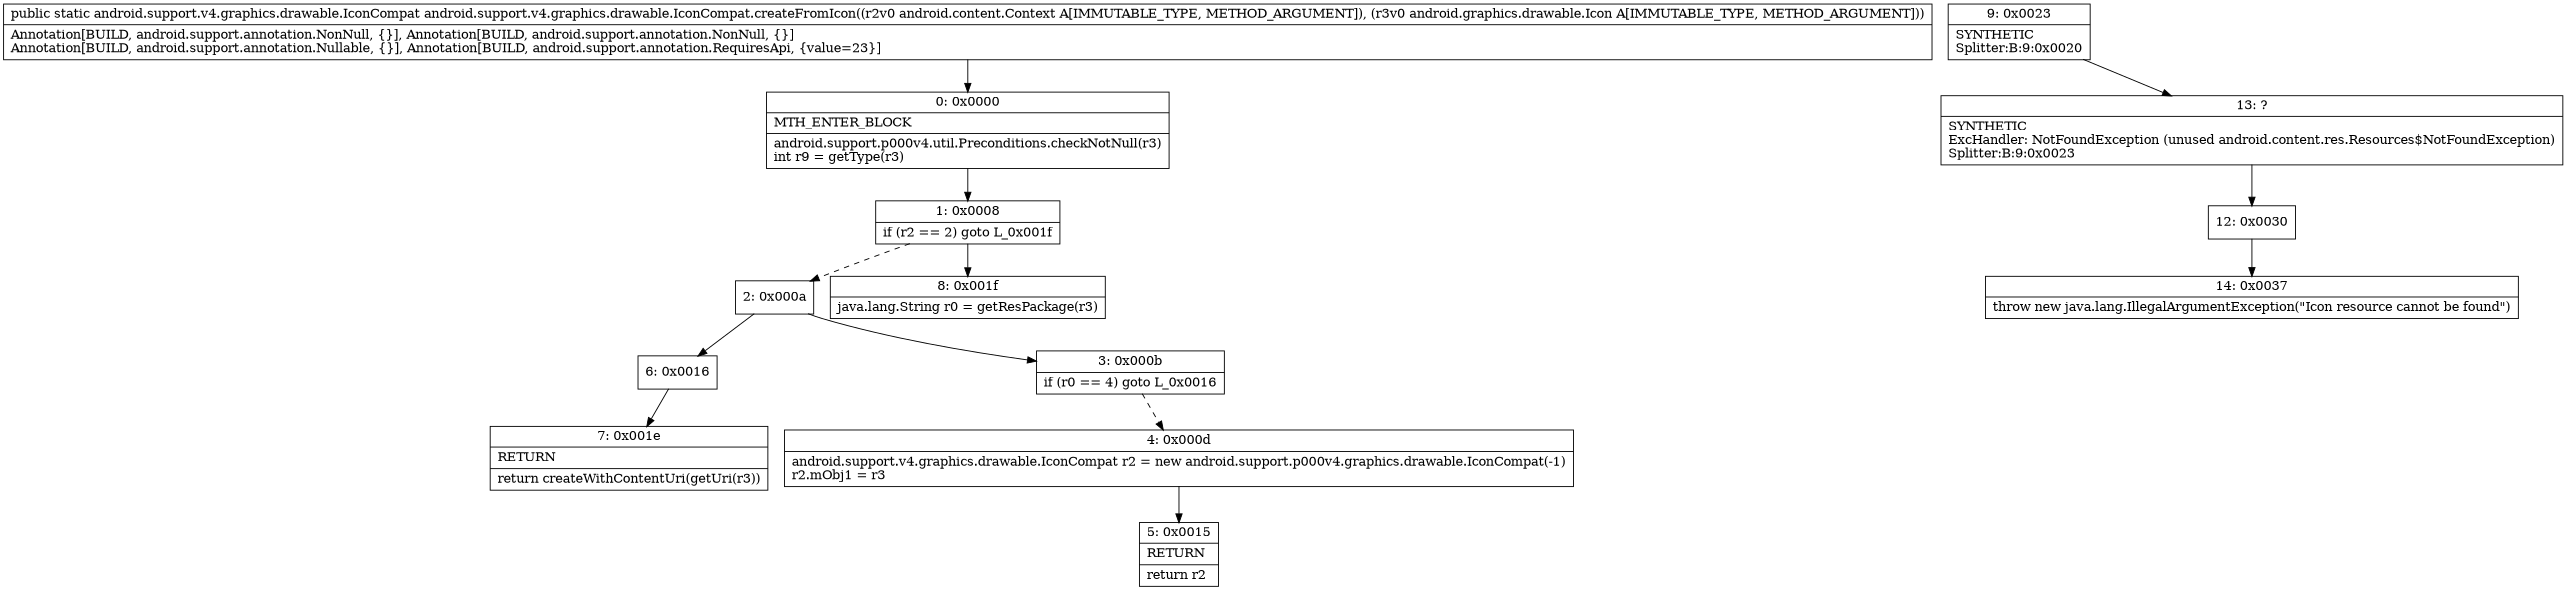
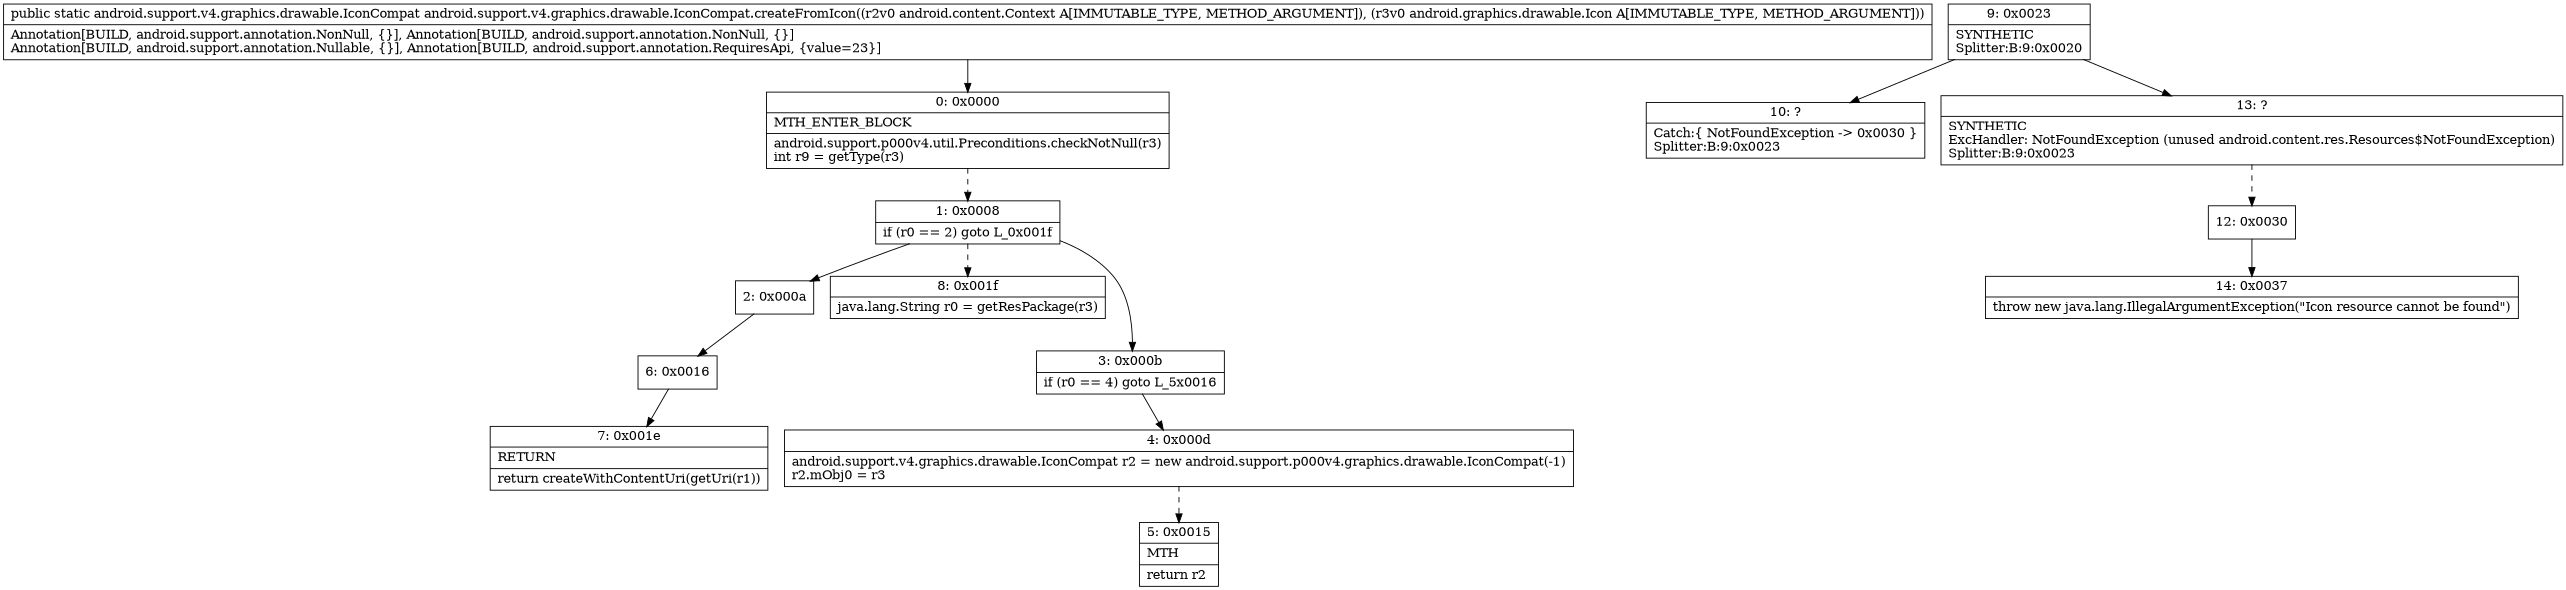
node "10: ?": added
edge "0: 0x0000" -> "1: 0x0008": style solid -> dashed
edge "13: ?" -> "12: 0x0030": style solid -> dashed
node "1: 0x0008": text "if (r2 == 2) goto L_0x001f" -> "if (r0 == 2) goto L_0x001f"
edge "1: 0x0008" -> "8: 0x001f": style solid -> dashed
edge "1: 0x0008" -> "2: 0x000a": style dashed -> solid
edge "2: 0x000a" -> "3: 0x000b": now "1: 0x0008" -> "3: 0x000b"
node "3: 0x000b": text "if (r0 == 4) goto L_0x0016" -> "if (r0 == 4) goto L_5x0016"
edge "3: 0x000b" -> "4: 0x000d": style dashed -> solid
node "4: 0x000d": text "r2.mObj1 = r3" -> "r2.mObj0 = r3"
node "7: 0x001e": text "return createWithContentUri(getUri(r3))" -> "return createWithContentUri(getUri(r1))"
edge "4: 0x000d" -> "5: 0x0015": style solid -> dashed
node "5: 0x0015": text "RETURN" -> "MTH"
